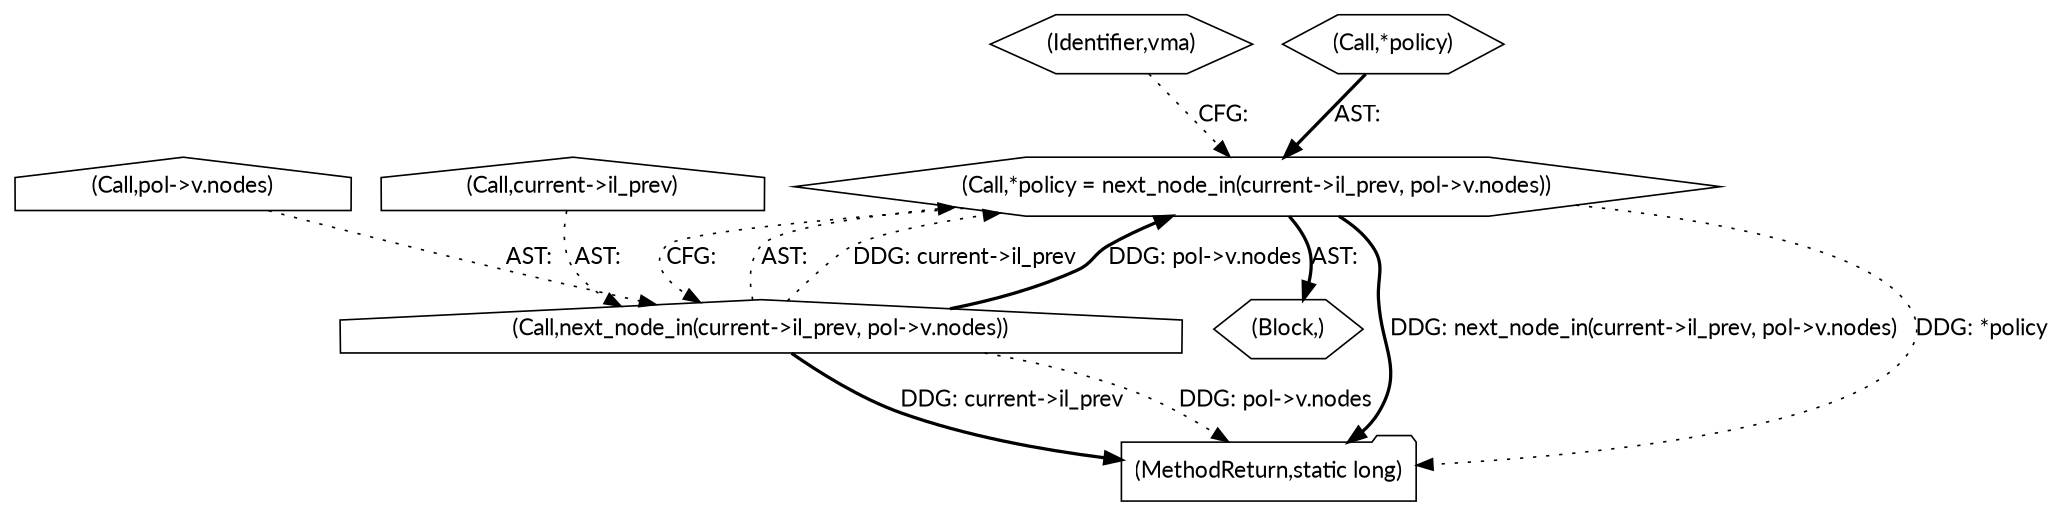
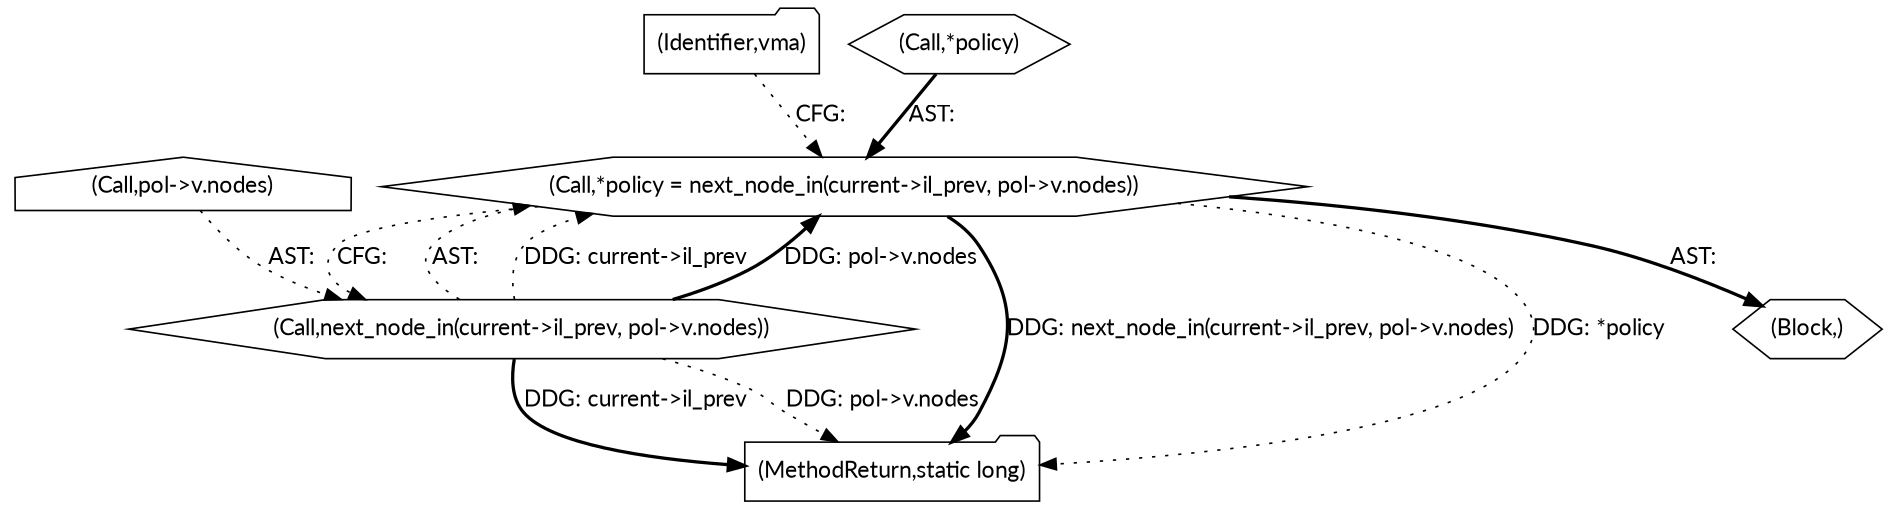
node "(Identifier,vma)": shape hexagon -> folder
node "(Call,current->il_prev)": removed
node "(Call,next_node_in(current->il_prev, pol->v.nodes))": shape house -> hexagon
